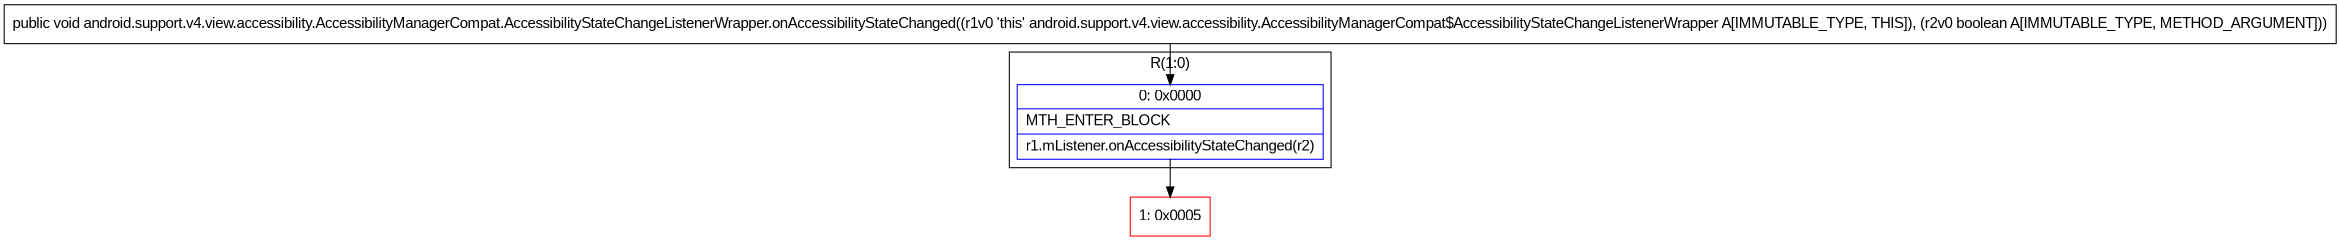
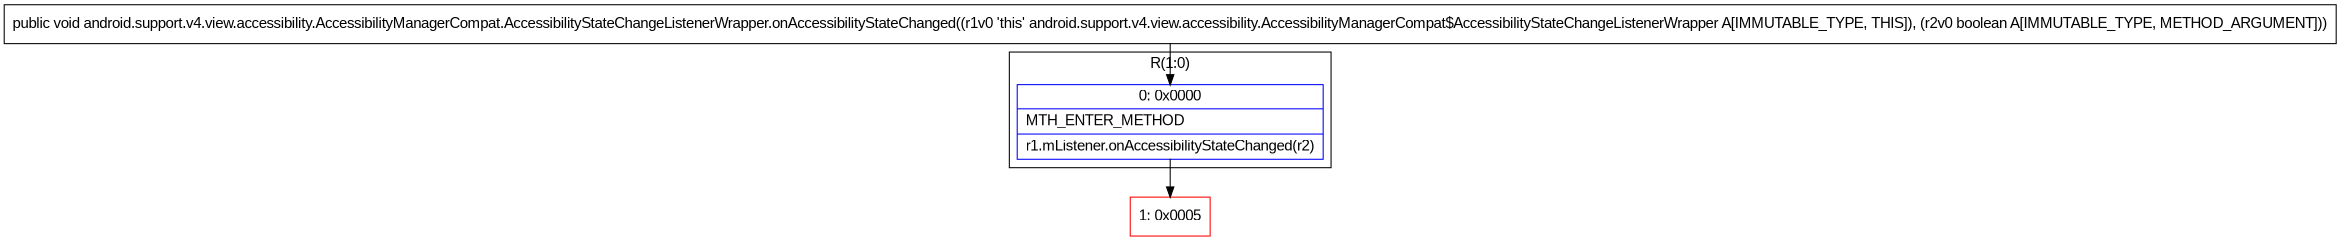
node "0: 0x0000": text "MTH_ENTER_BLOCK" -> "MTH_ENTER_METHOD"
